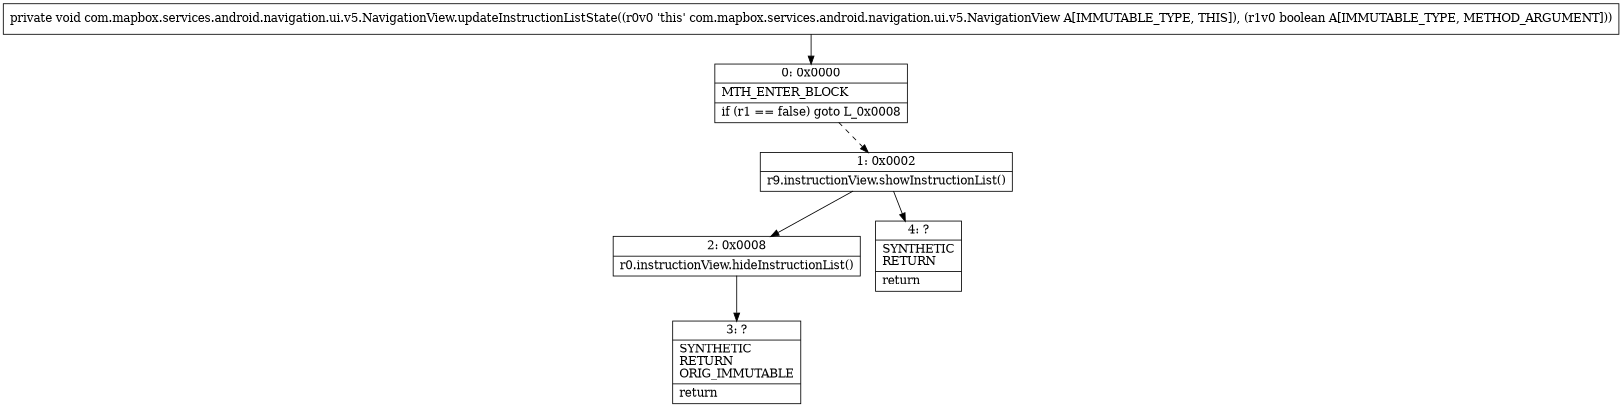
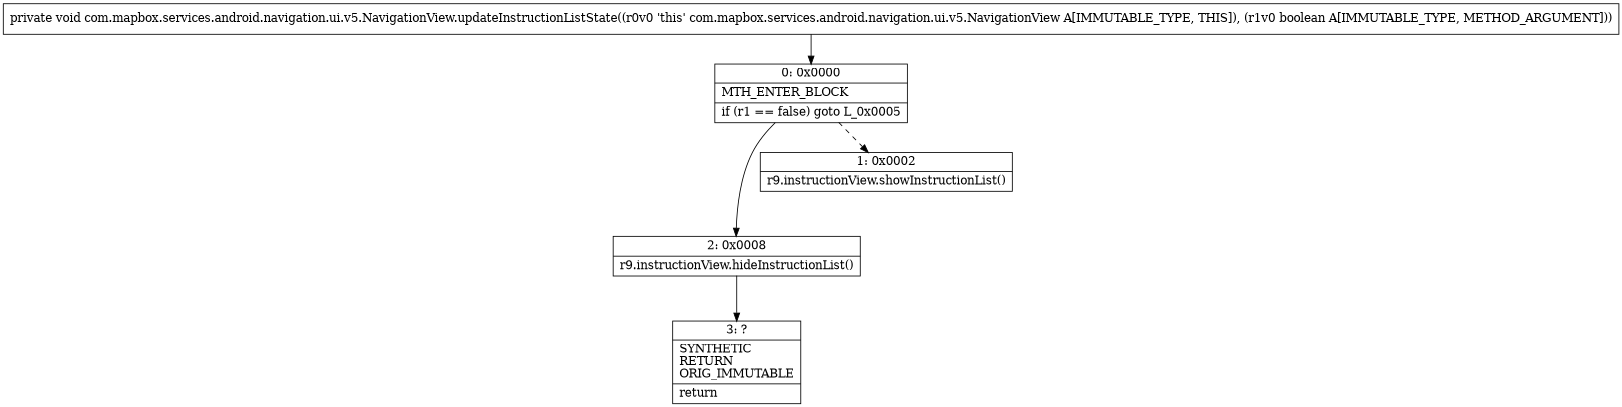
node "0: 0x0000": text "if (r1 == false) goto L_0x0008" -> "if (r1 == false) goto L_0x0005"
edge "1: 0x0002" -> "2: 0x0008": now "0: 0x0000" -> "2: 0x0008"
node "4: ?": removed
node "2: 0x0008": text "r0.instructionView.hideInstructionList()" -> "r9.instructionView.hideInstructionList()"
